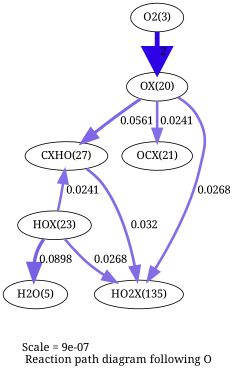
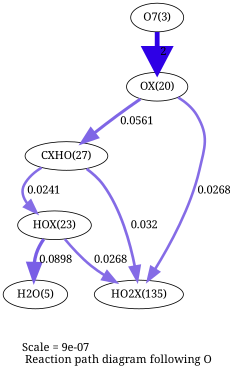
node "O2(3)": label "O2(3)" -> "O7(3)"
node "OCX(21)": removed
edge "HOX(23)" -> "CXHO(27)": reversed
